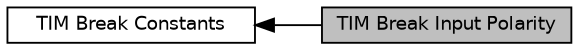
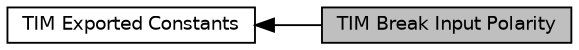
node "TIM Break Constants": label "TIM Break Constants" -> "TIM Exported Constants"
